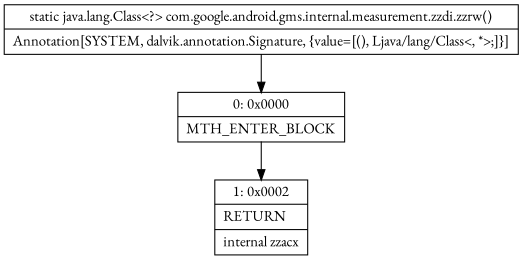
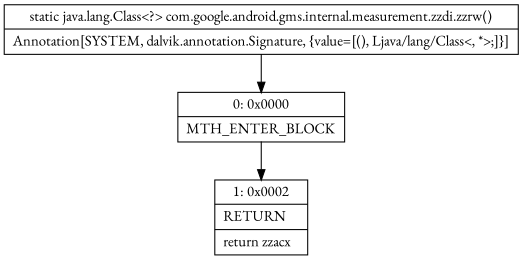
node "1: 0x0002": text "internal zzacx" -> "return zzacx"
